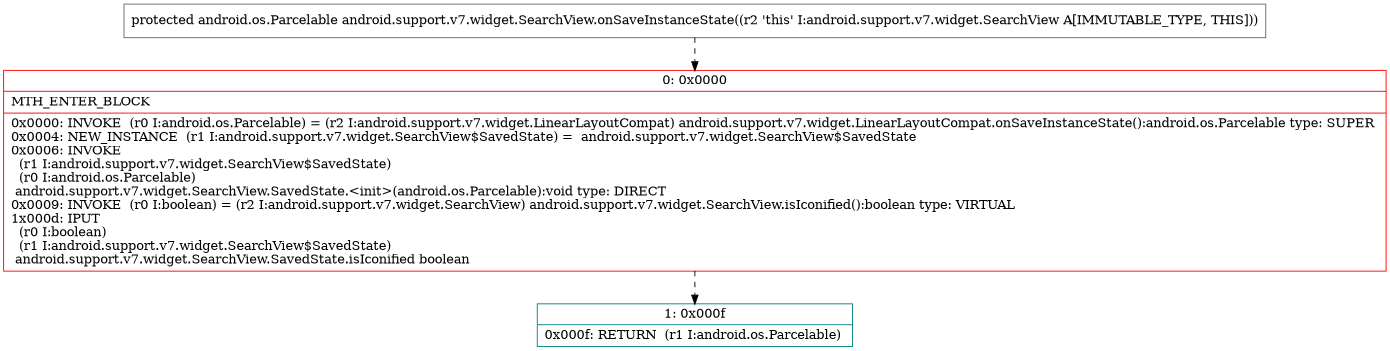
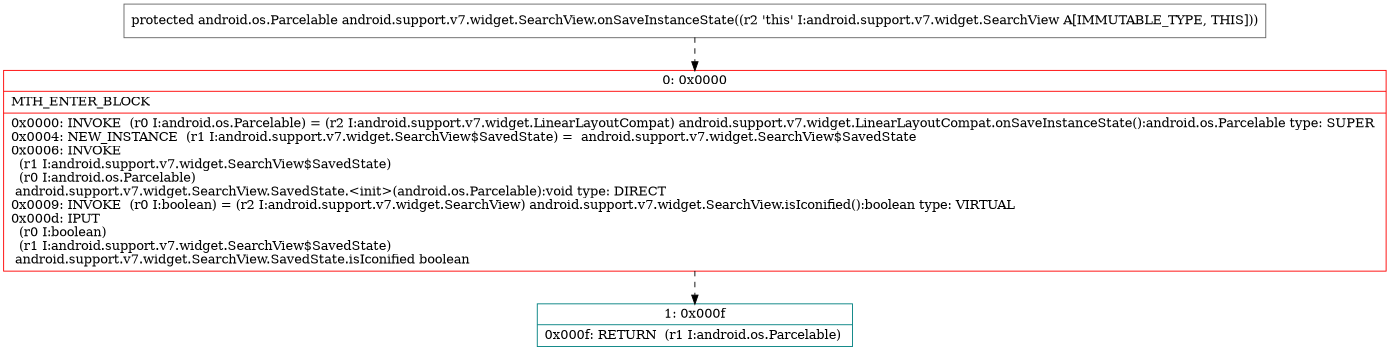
node "0: 0x0000": text "1x000d: IPUT" -> "0x000d: IPUT"
